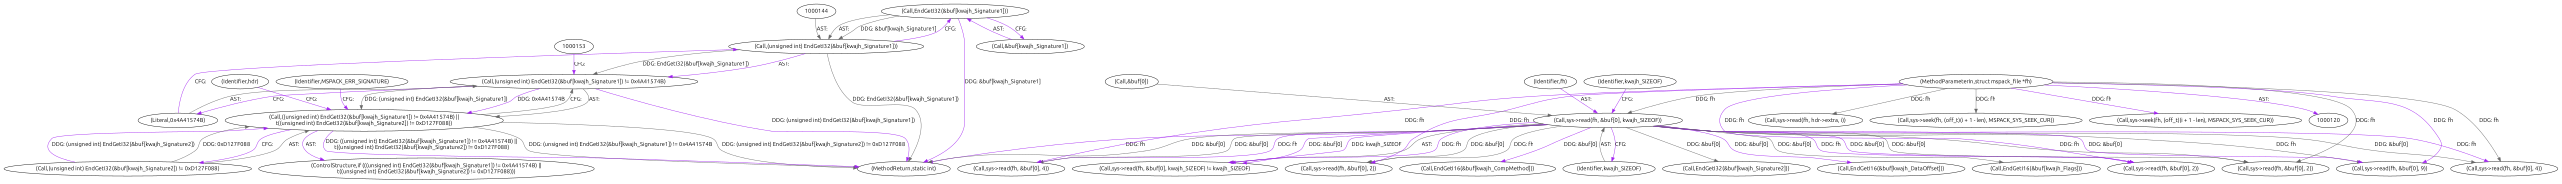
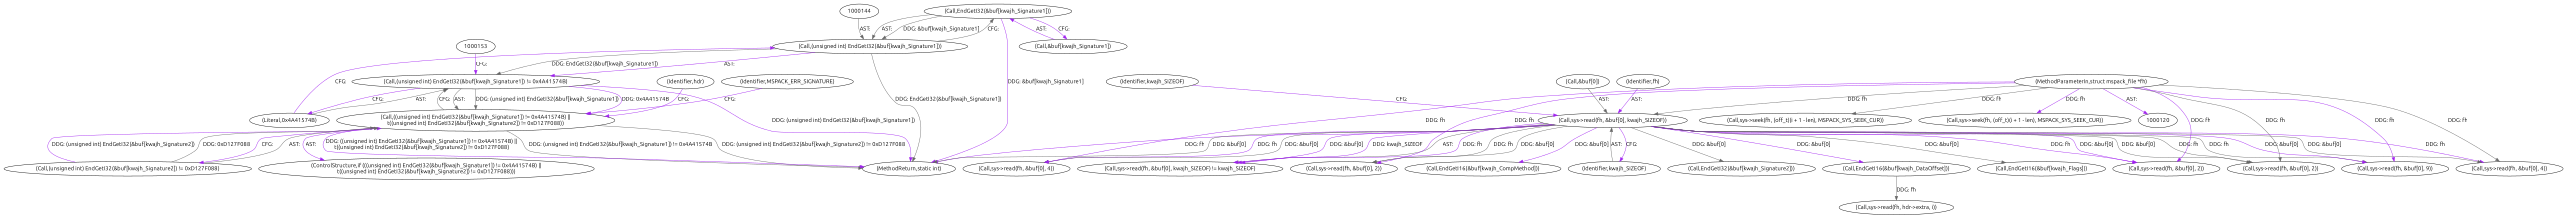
edge "(Call,(unsigned int) EndGetI32(&buf[kwajh_Signature1]))" -> "(Call,EndGetI32(&buf[kwajh_Signature1]))": color purple -> gray40
edge "(MethodParameterIn,struct mspack_file *fh)" -> "(Call,sys->read(fh, hdr->extra, i))": now "(Call,EndGetI16(&buf[kwajh_DataOffset]))" -> "(Call,sys->read(fh, hdr->extra, i))"
